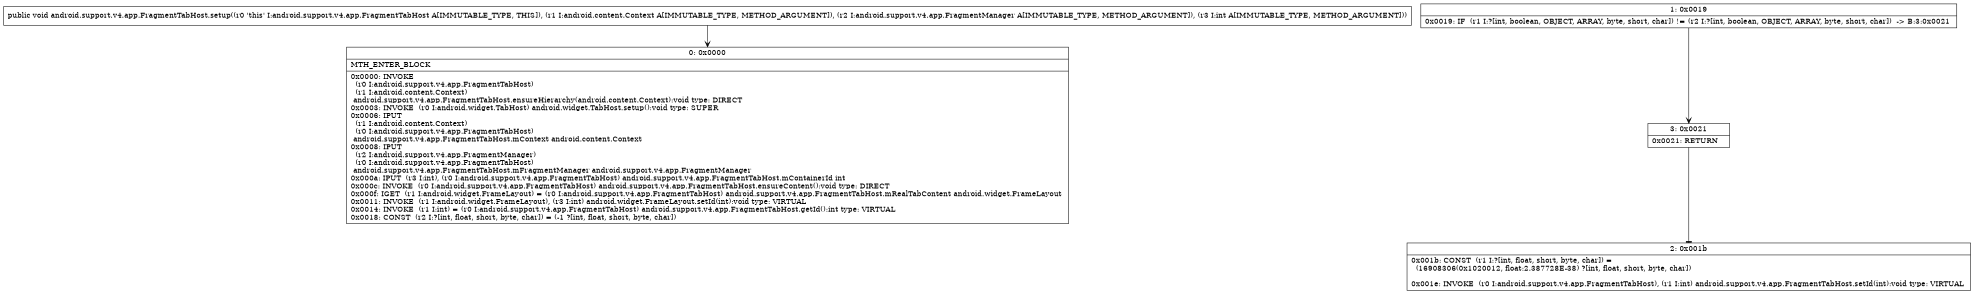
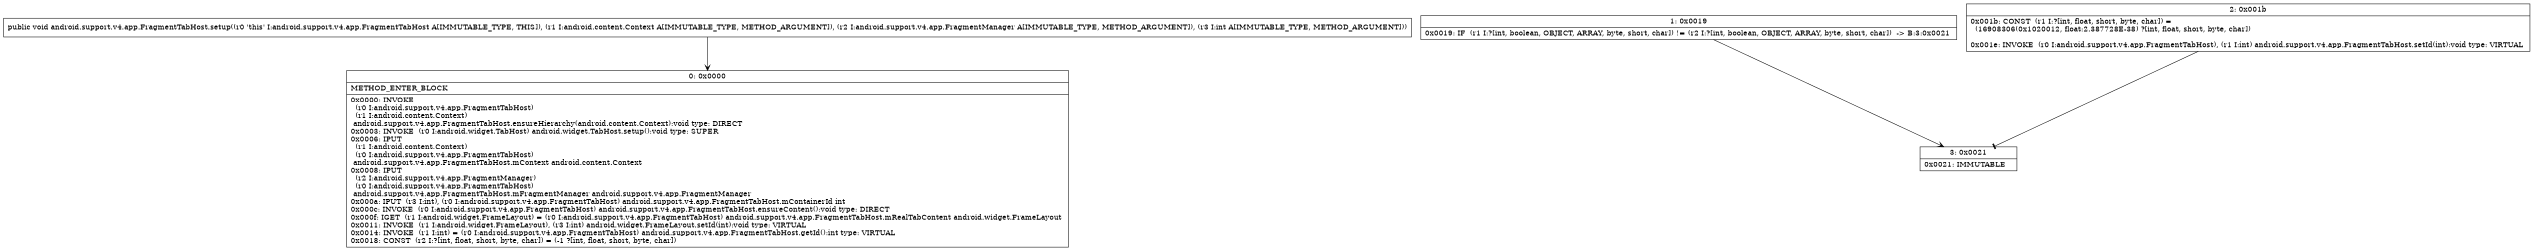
node "0: 0x0000": text "MTH_ENTER_BLOCK" -> "METHOD_ENTER_BLOCK"
node "3: 0x0021": text "0x0021: RETURN" -> "0x0021: IMMUTABLE"
edge "3: 0x0021" -> "2: 0x001b": reversed
